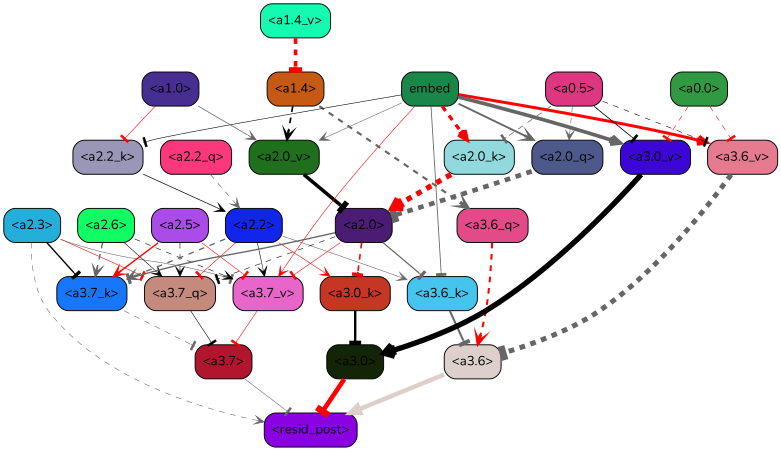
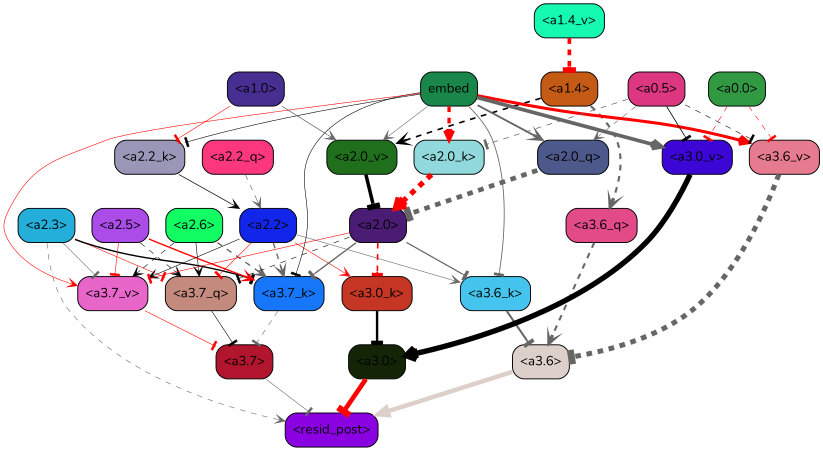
edge "embed" -> "<a3.7_k>": added
edge "<a3.6_q>" -> "<a3.6>": color red -> gray40
